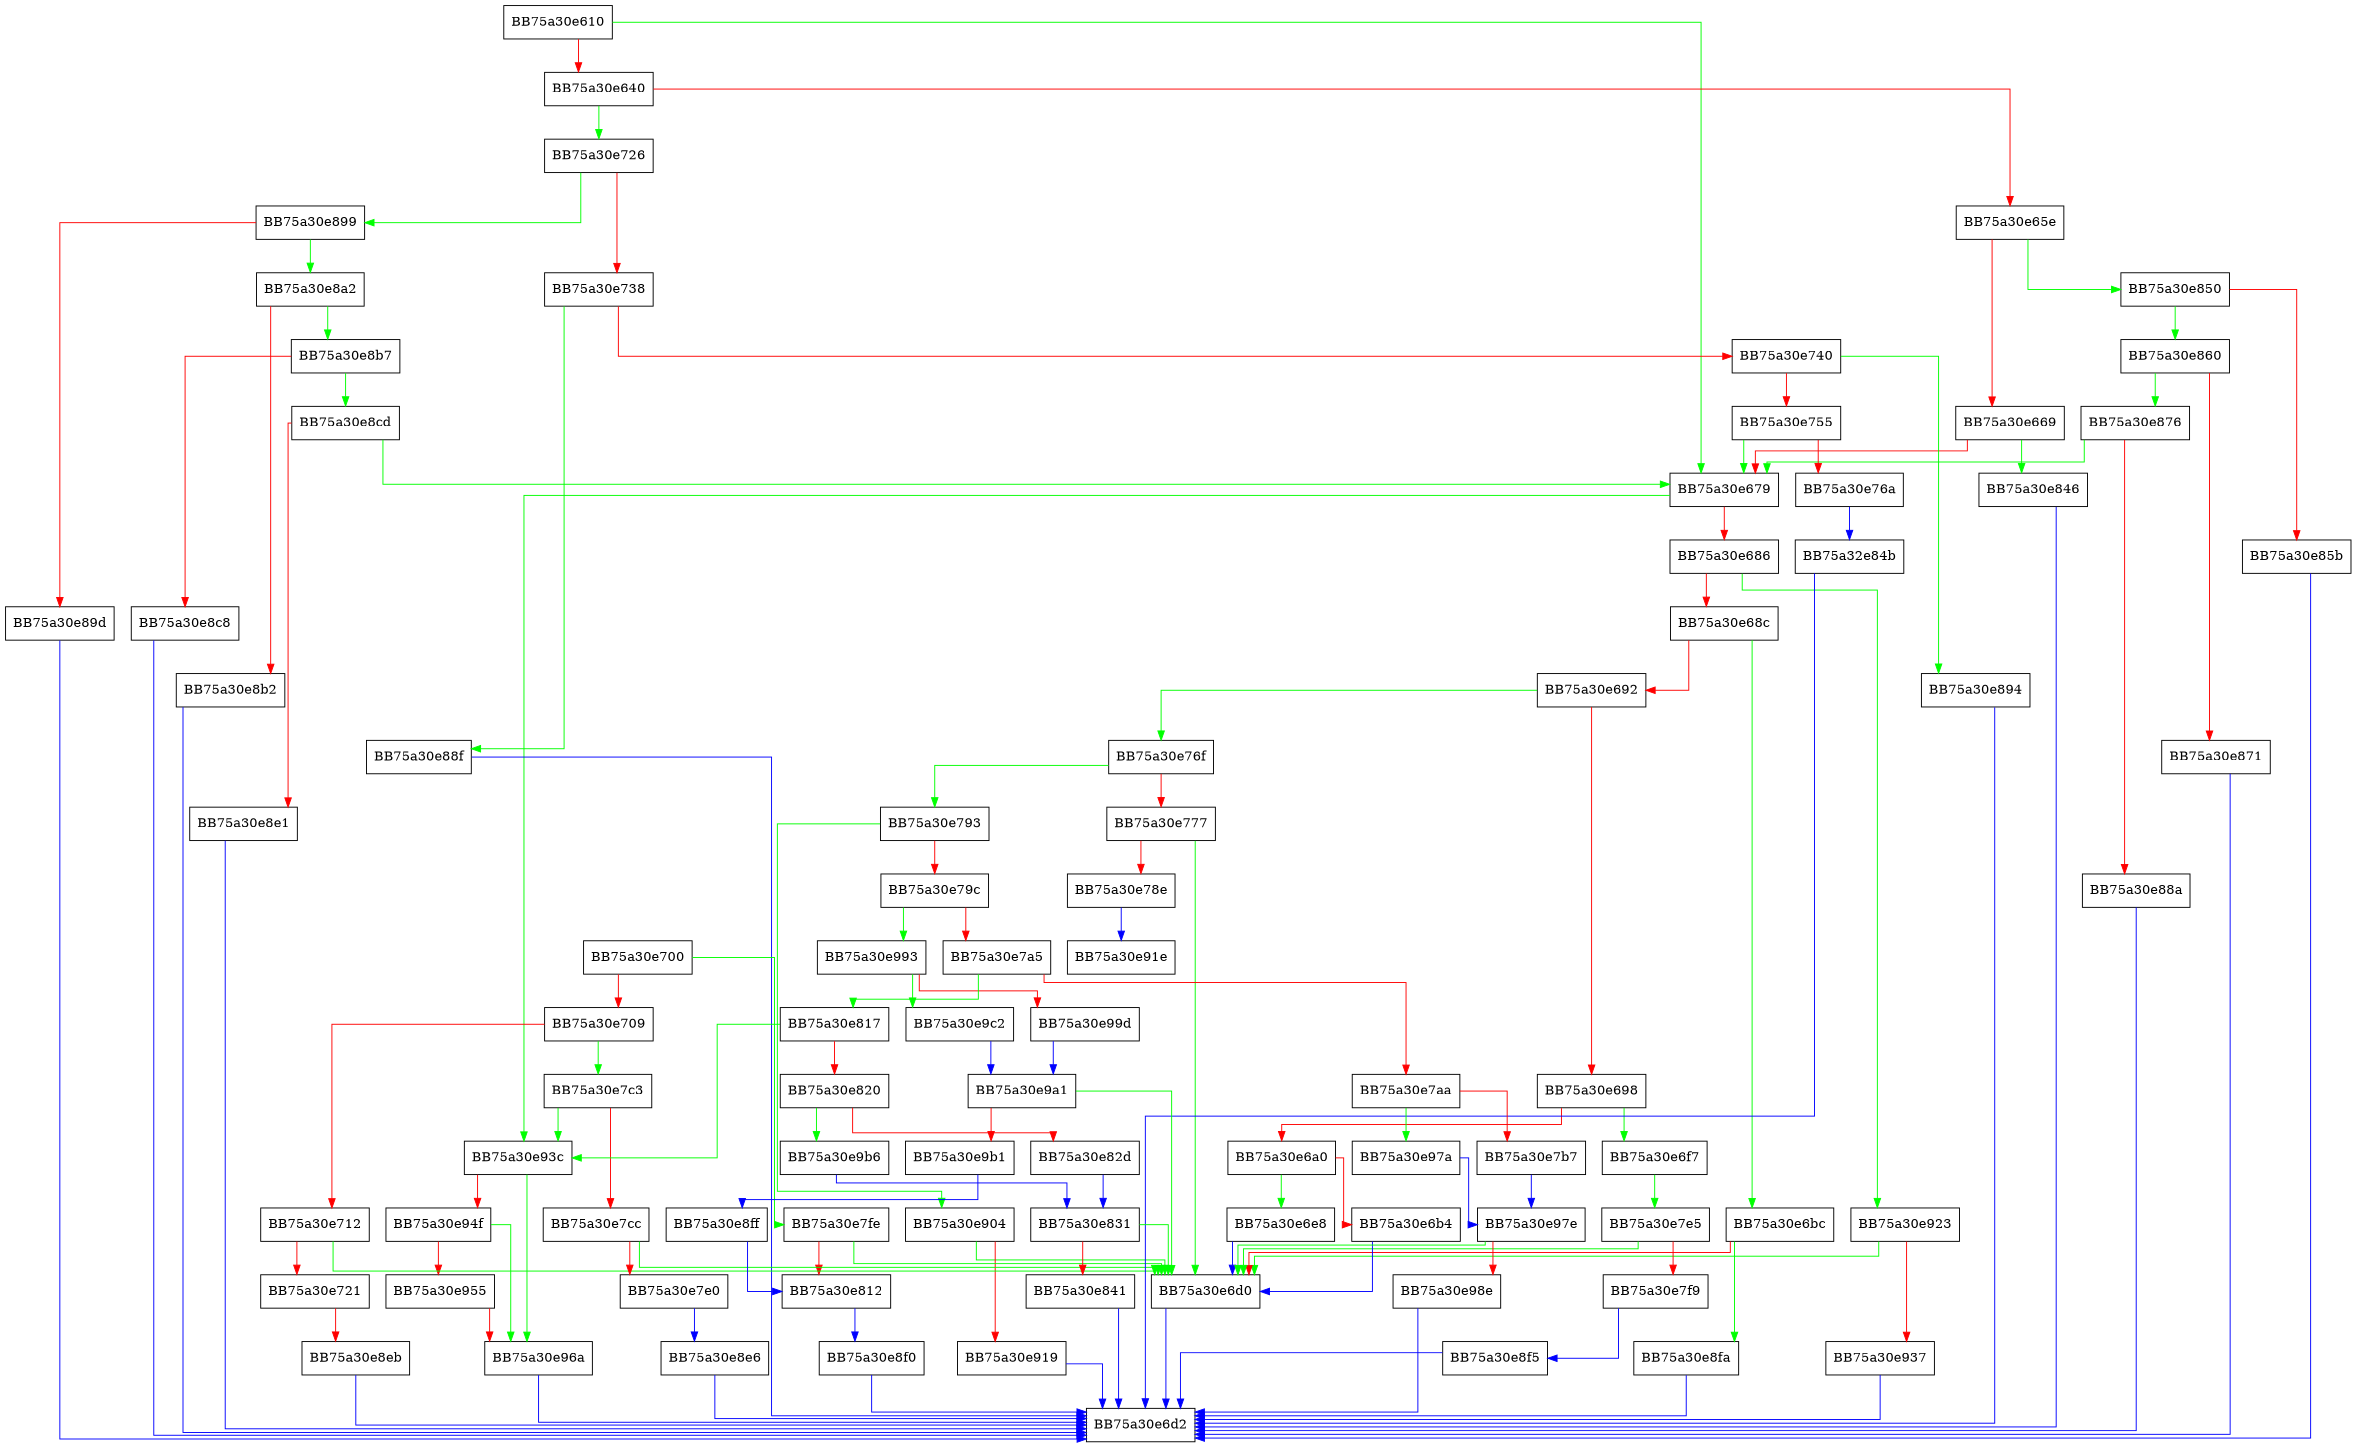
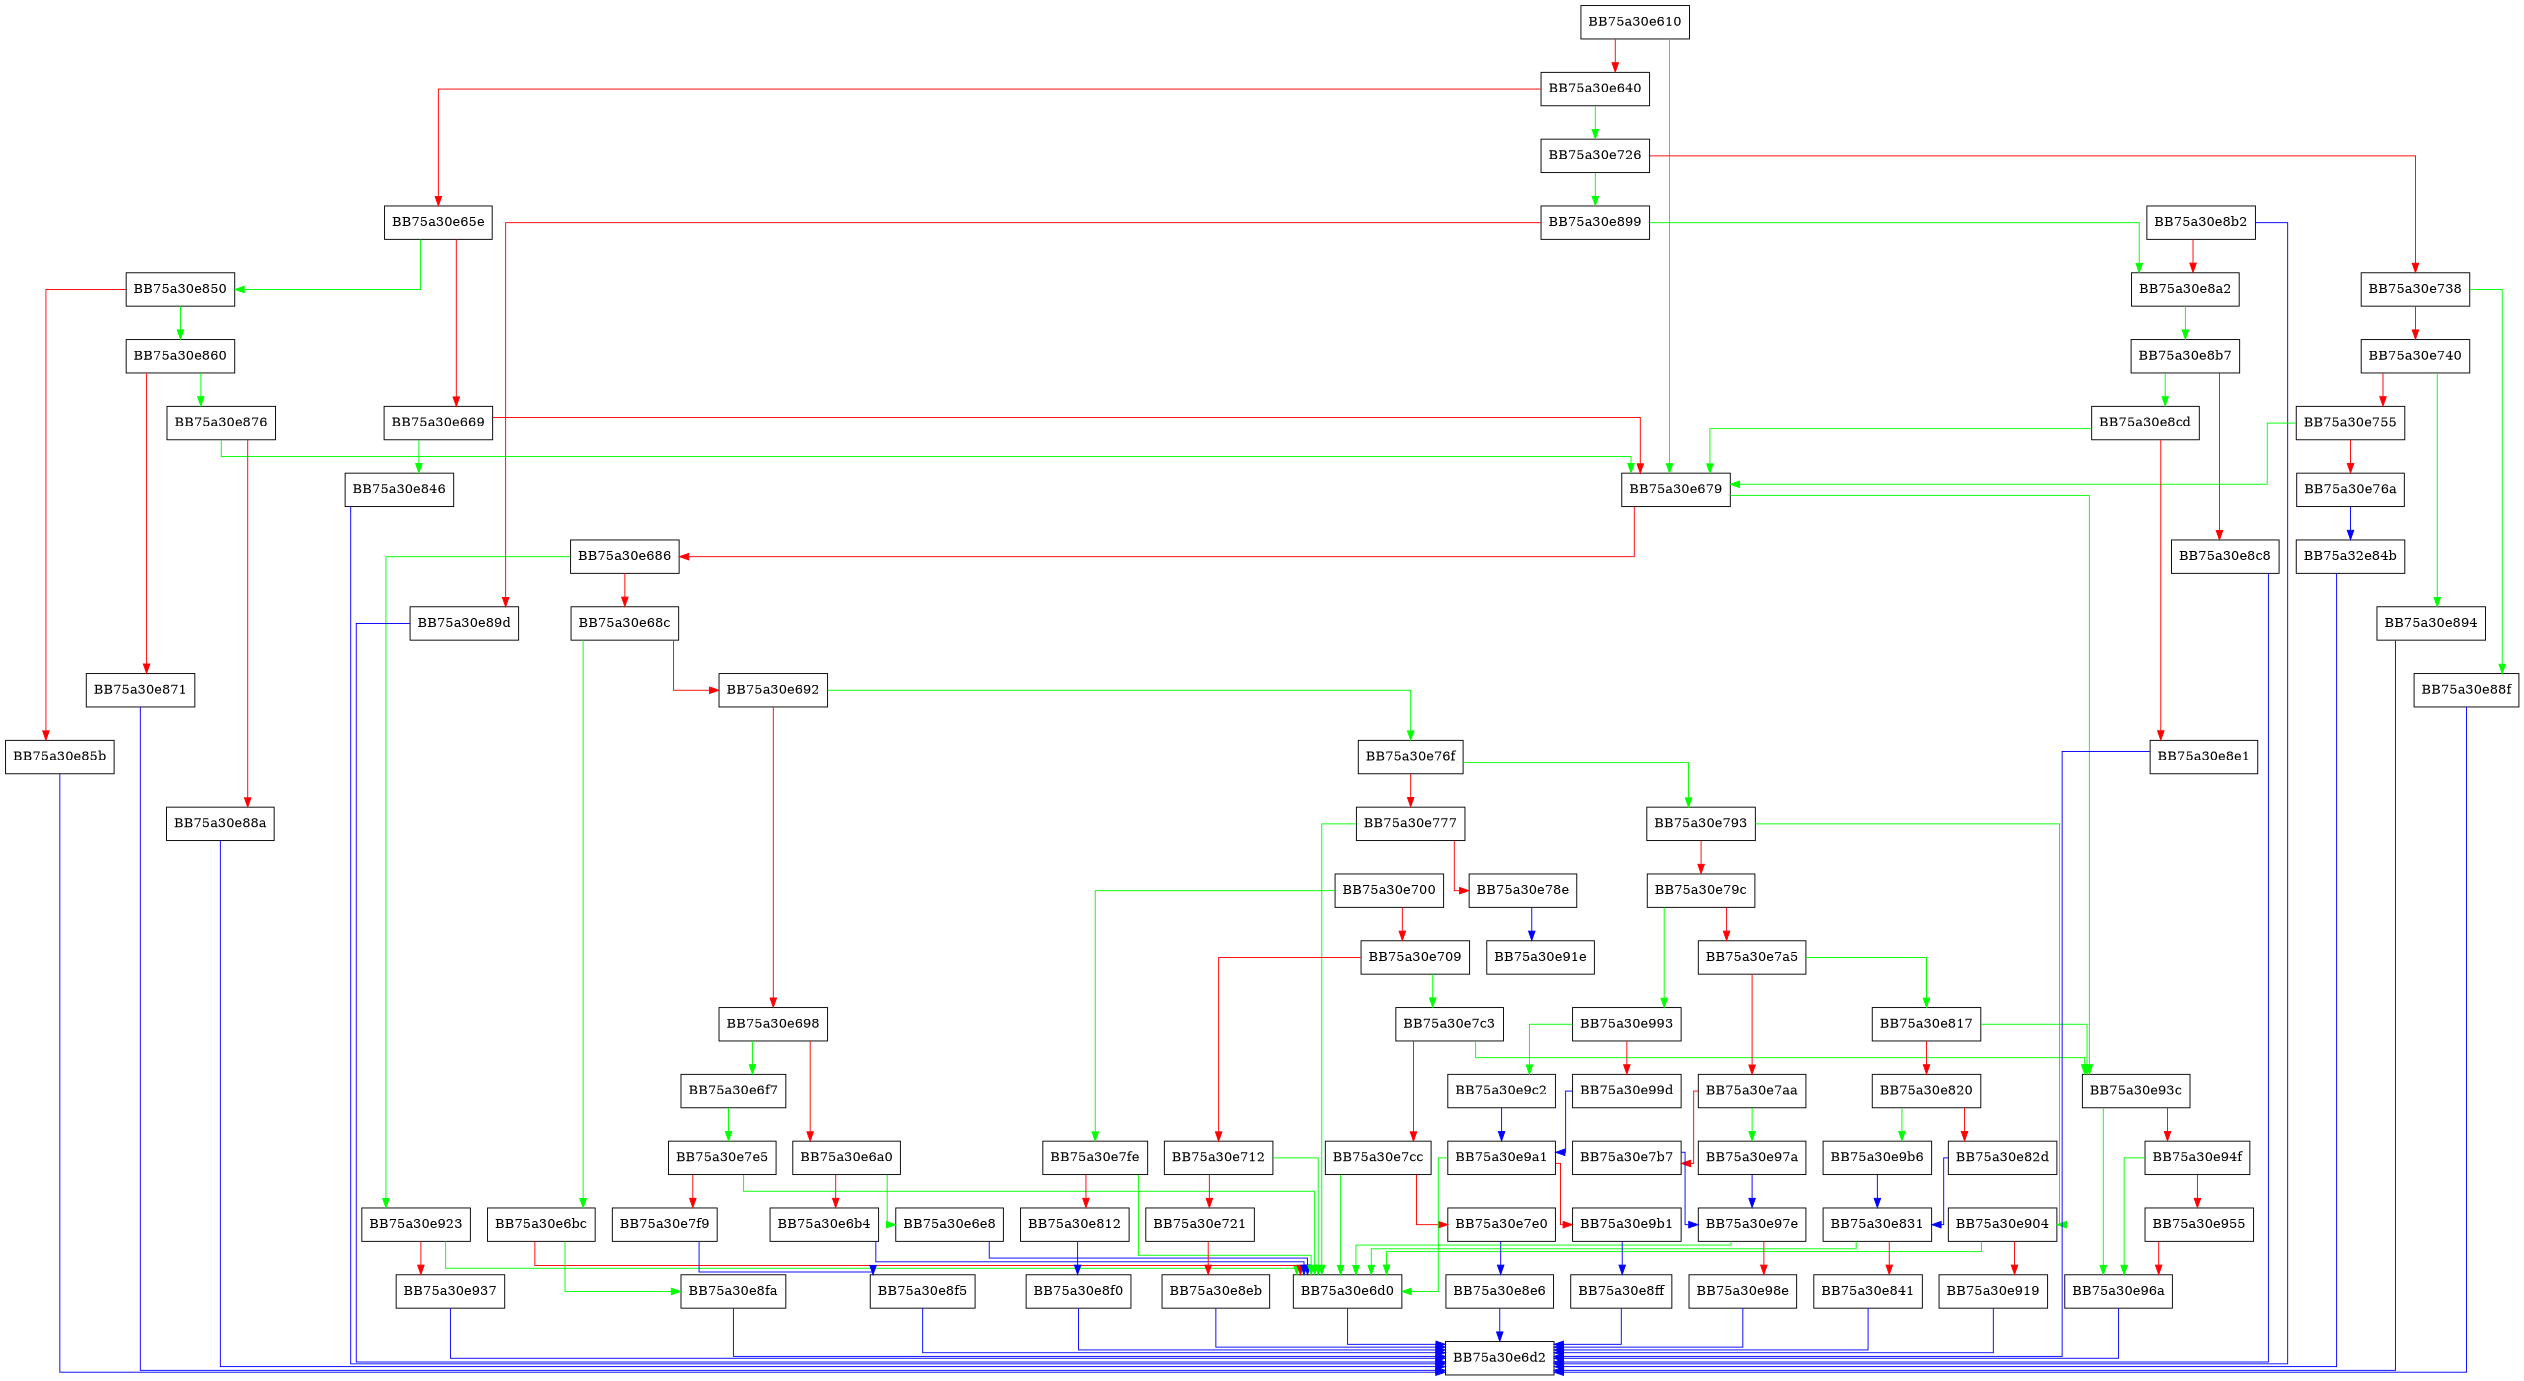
edge "BB75a30e8a2" -> "BB75a30e8b2": reversed
edge "BB75a30e8ff" -> "BB75a30e812": now "BB75a30e8ff" -> "BB75a30e6d2"
